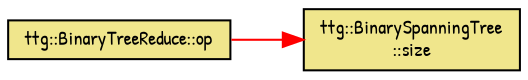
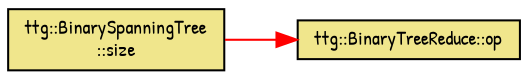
edge "ttg::BinaryTreeReduce::op" -> "ttg::BinarySpanningTree ::size": reversed
